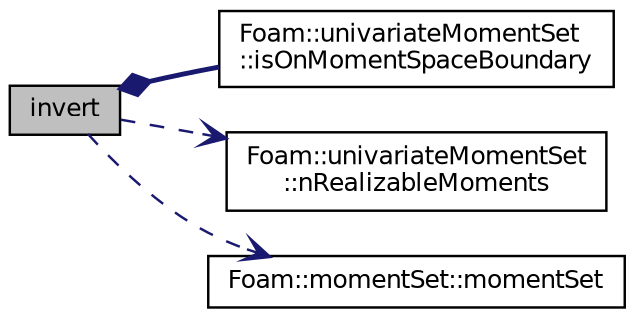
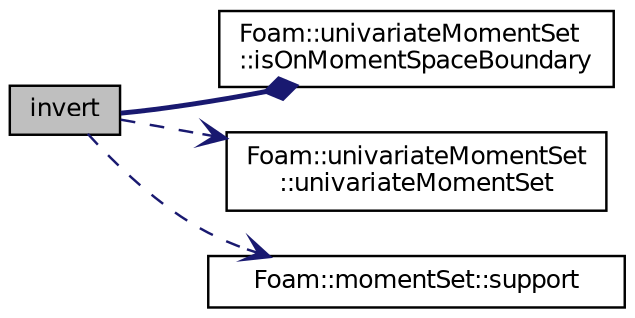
edge "Foam::univariateMomentSet ::isOnMomentSpaceBoundary" -> "invert": reversed
node "Foam::univariateMomentSet ::nRealizableMoments": label "Foam::univariateMomentSet ::nRealizableMoments" -> "Foam::univariateMomentSet ::univariateMomentSet"
node "Foam::momentSet::momentSet": label "Foam::momentSet::momentSet" -> "Foam::momentSet::support"
